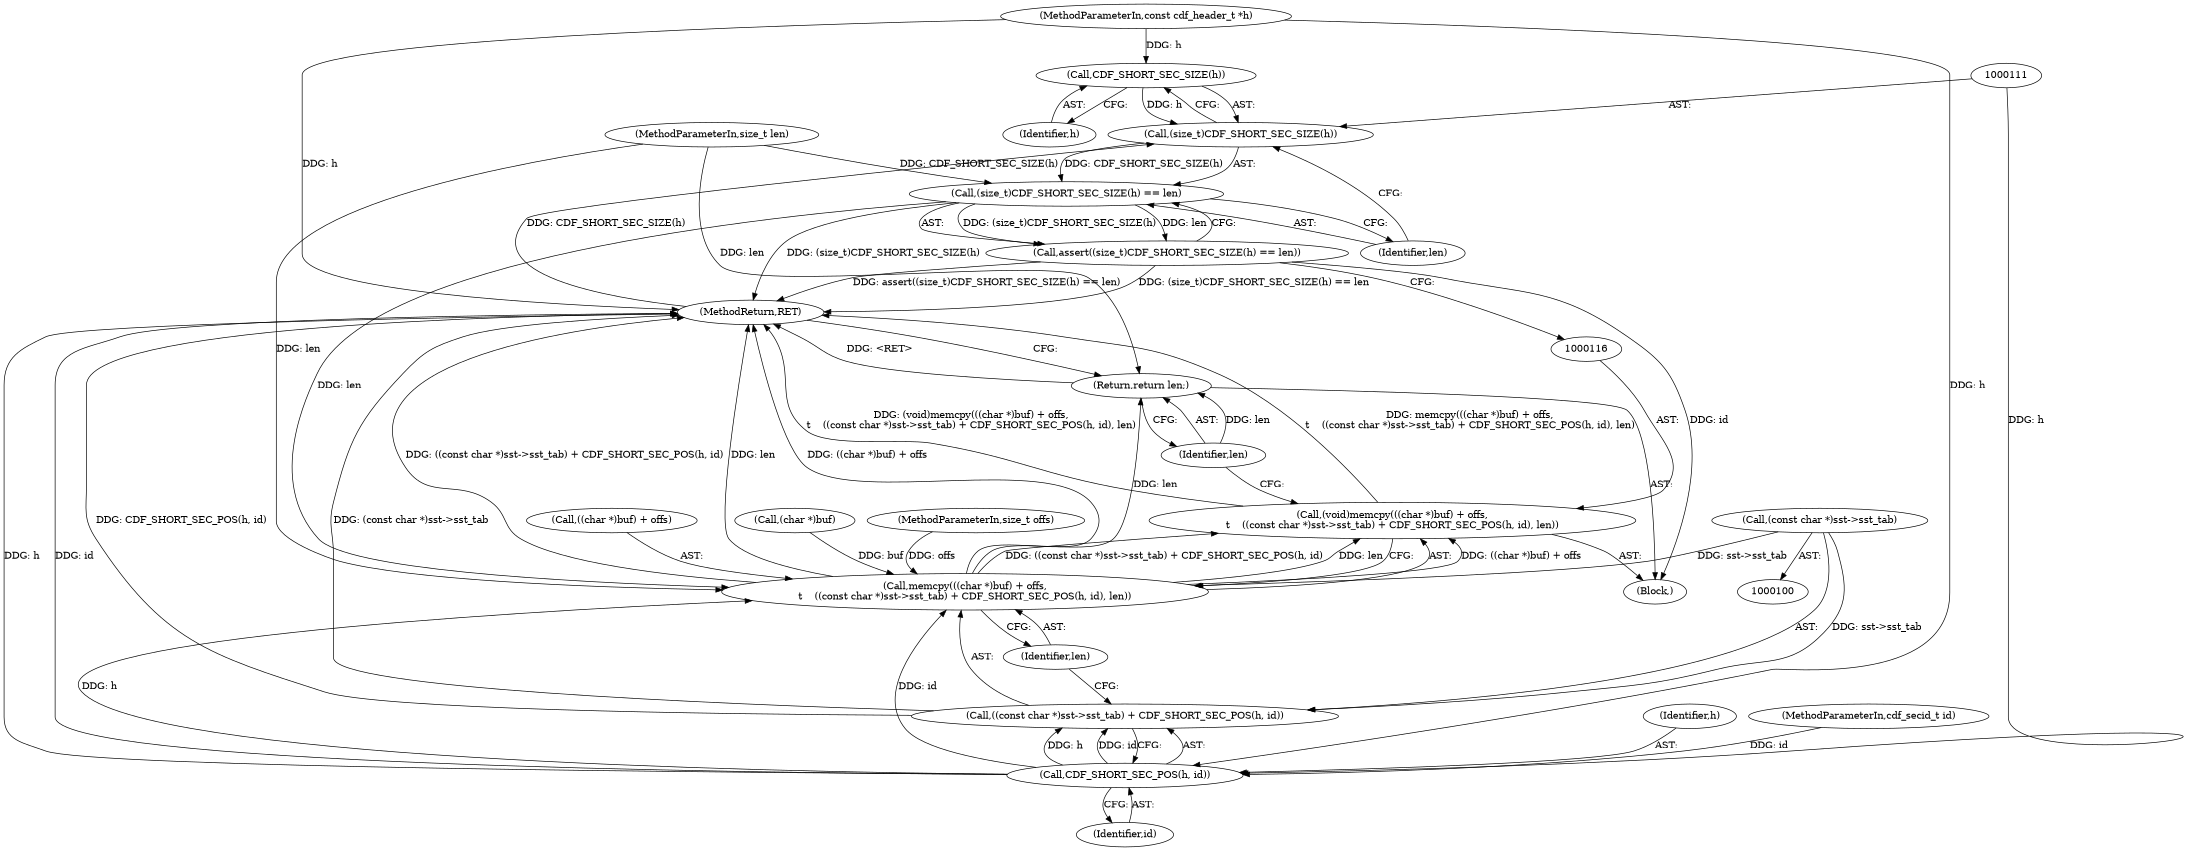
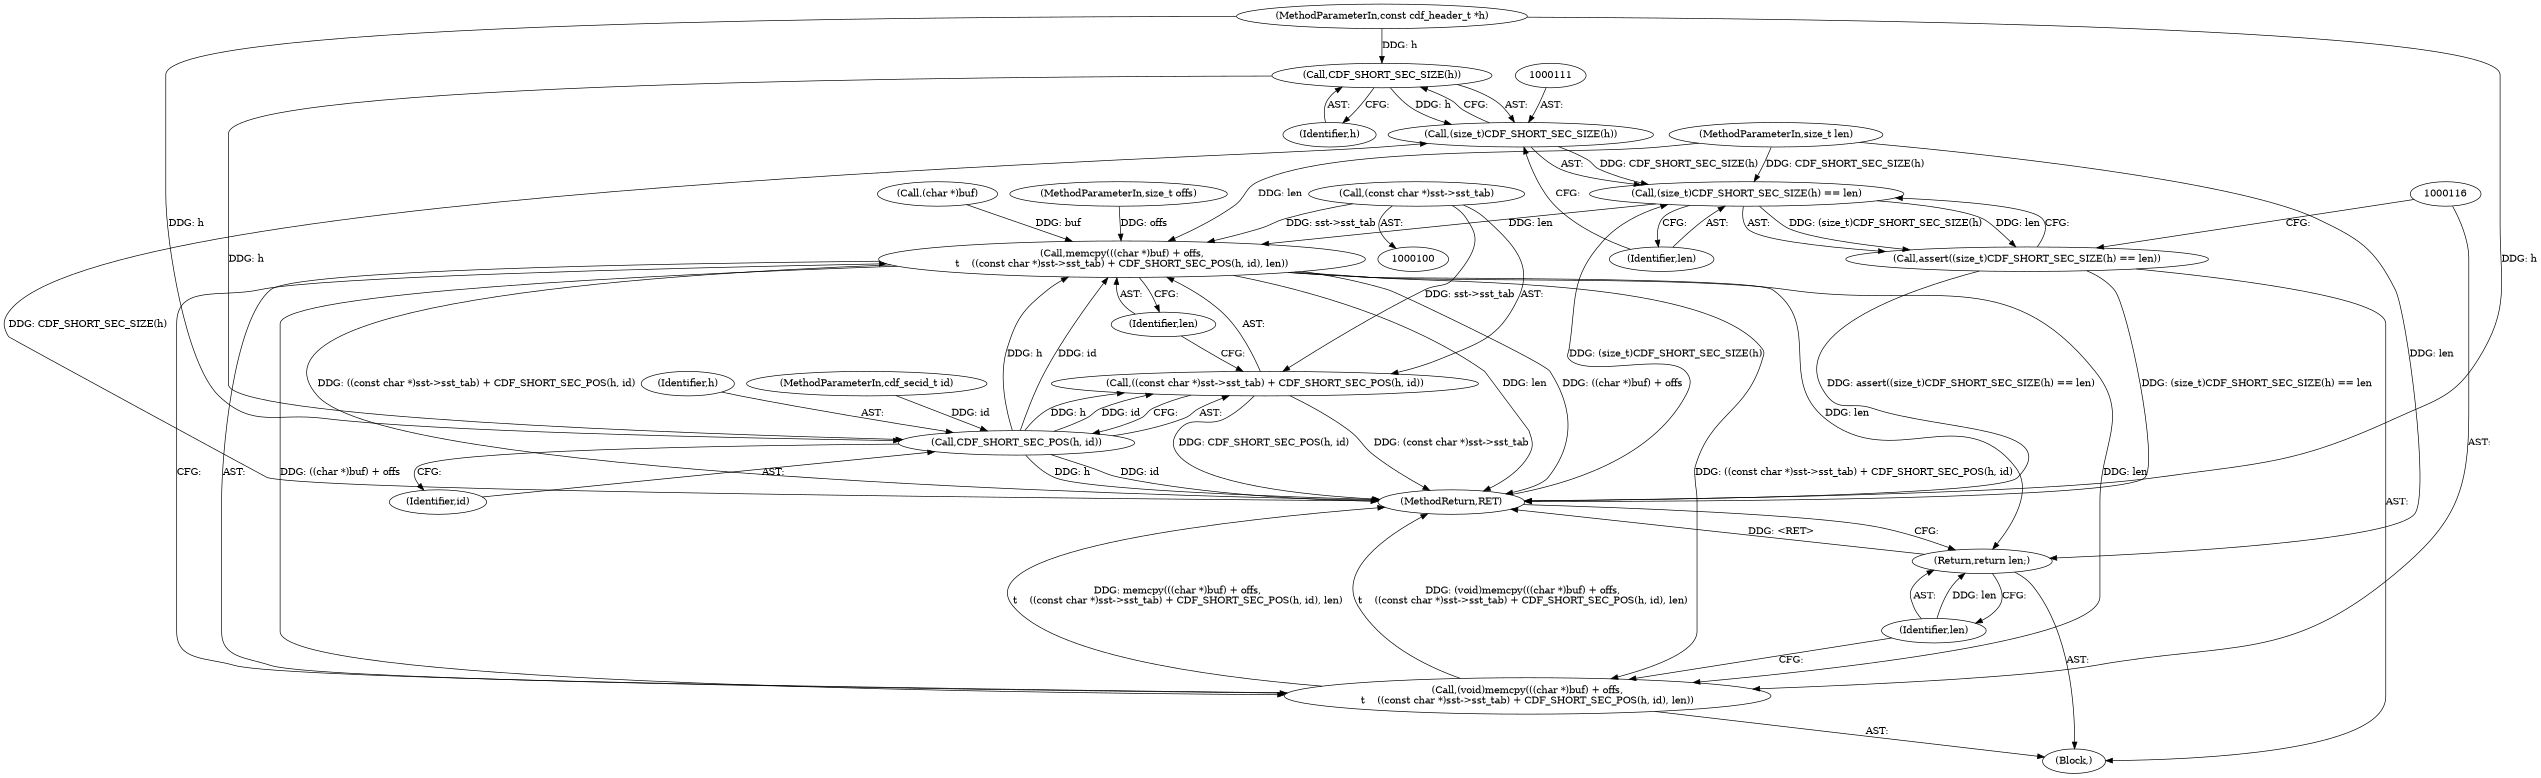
edge "(Call,(size_t)CDF_SHORT_SEC_SIZE(h) == len)" -> "(MethodReturn,RET)": reversed
edge "(Call,assert((size_t)CDF_SHORT_SEC_SIZE(h) == len))" -> "1000116": reversed
edge "(Call,assert((size_t)CDF_SHORT_SEC_SIZE(h) == len))" -> "(Block,)": label "DDG: id" -> "AST: "
node "(Call,((char *)buf) + offs)": removed
edge "1000111" -> "(Call,CDF_SHORT_SEC_POS(h, id))": now "(Call,CDF_SHORT_SEC_SIZE(h))" -> "(Call,CDF_SHORT_SEC_POS(h, id))"
